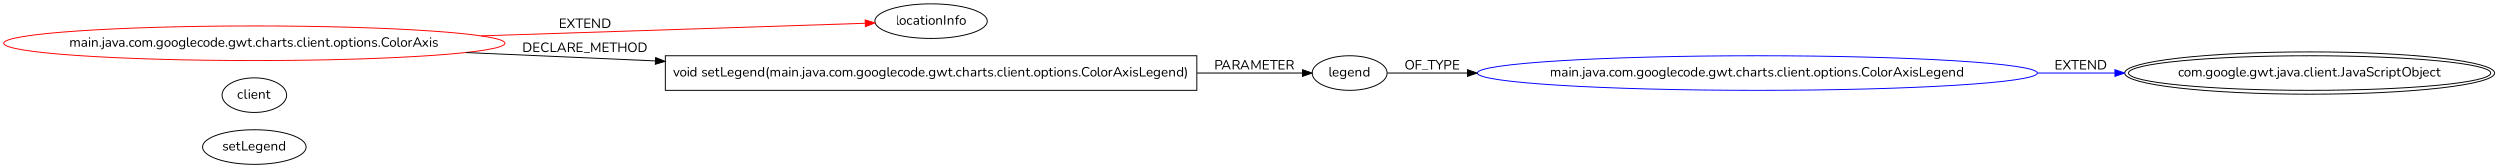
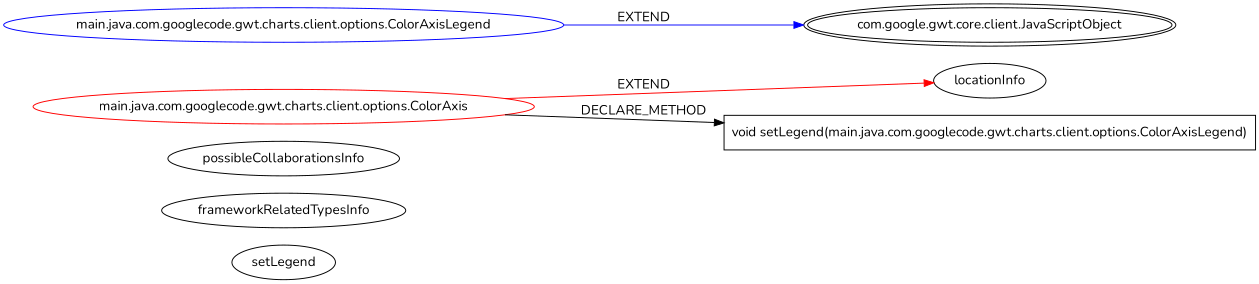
node "legend": removed
node "com.google.gwt.java.client.JavaScriptObject": label "com.google.gwt.java.client.JavaScriptObject" -> "com.google.gwt.core.client.JavaScriptObject"
node "client": label "client" -> "frameworkRelatedTypesInfo"
node "possibleCollaborationsInfo": added
